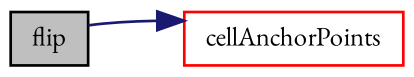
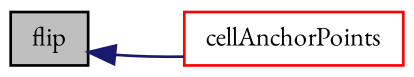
edge "flip" -> "cellAnchorPoints": reversed
